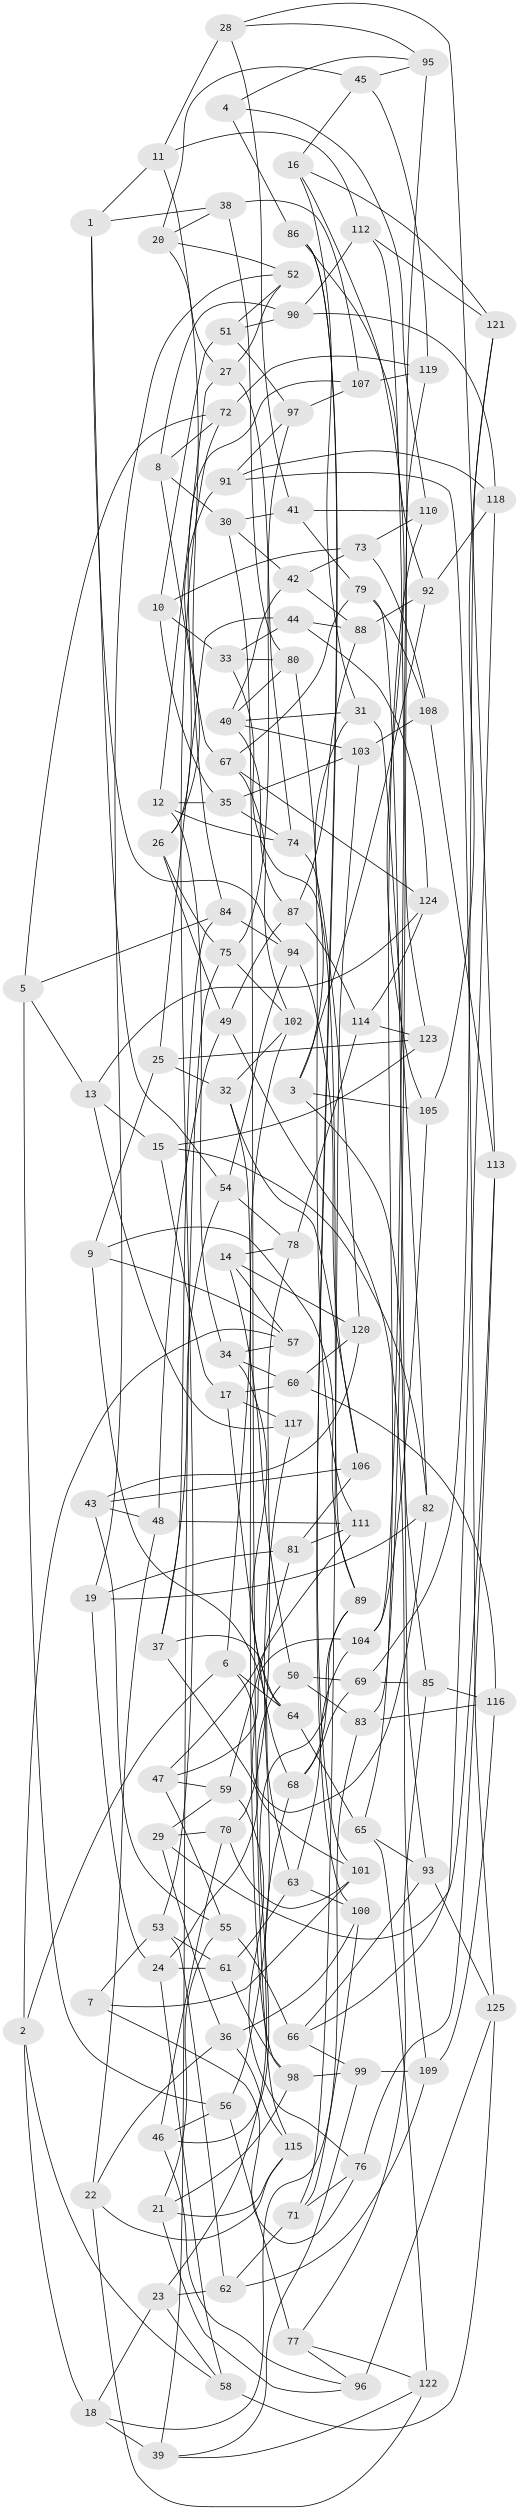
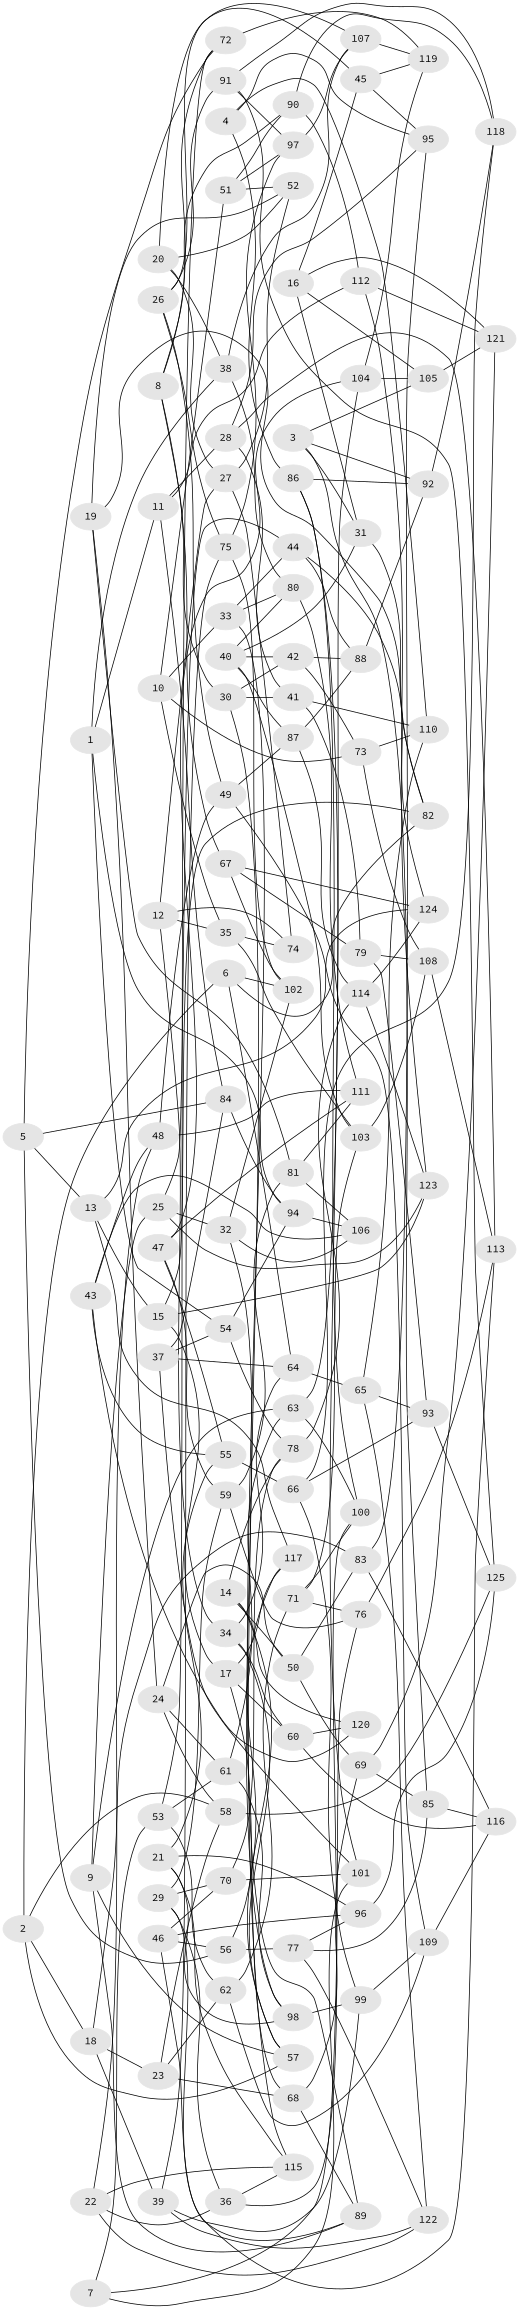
edge "74" -- "120": removed
